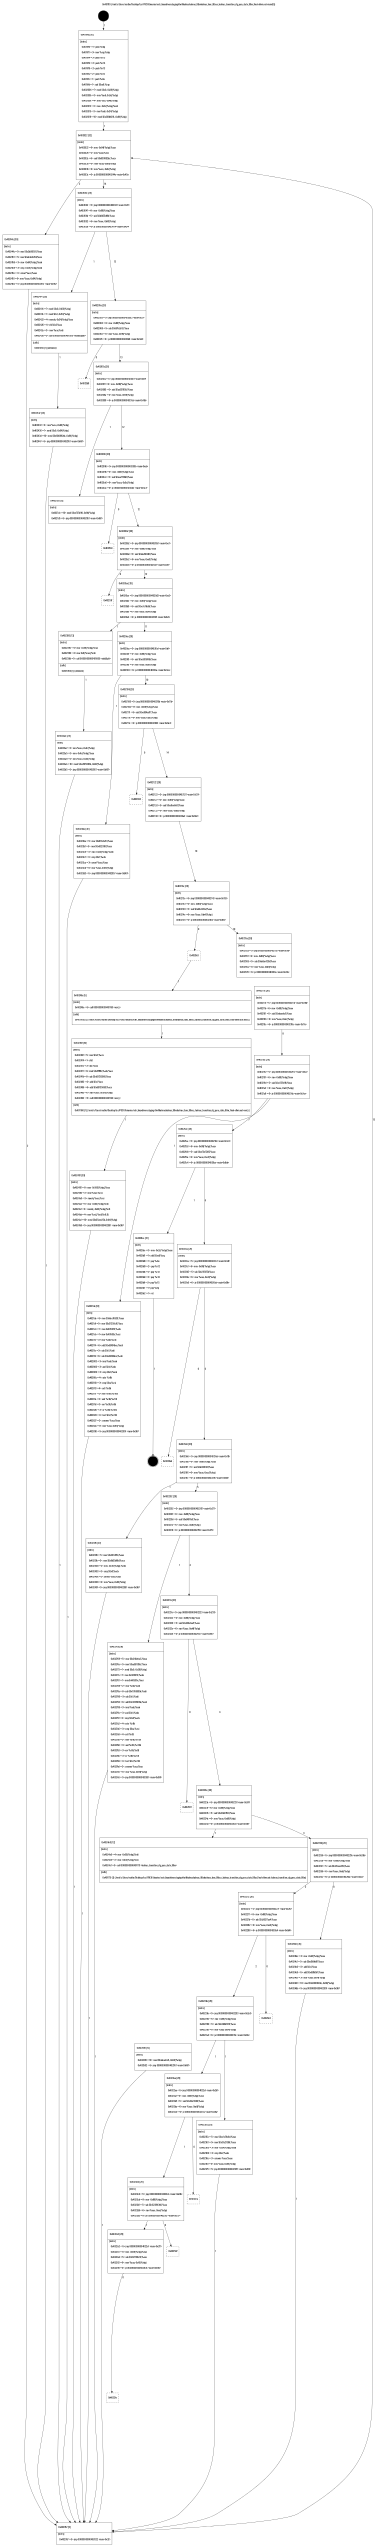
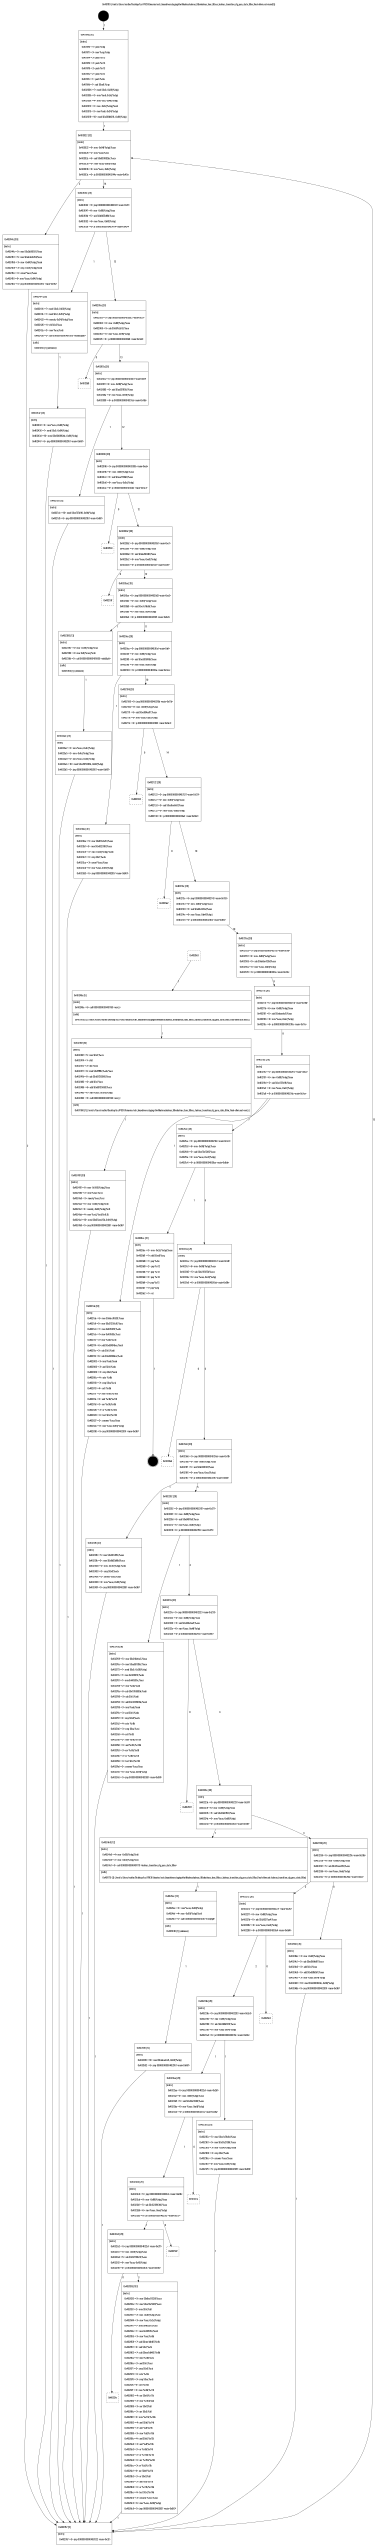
node "0x4026a2": added
edge "0x40213e [28]" -> "0x4028e3": removed, label "0"
edge "0x40215a [28]" -> "0x402176 [28]": added, label "9"
edge "0x4027cb [15]" -> "0x402957 [5]": added, label "1"
node "0x4024ec [12]": added
node "0x402835 [153]": added
